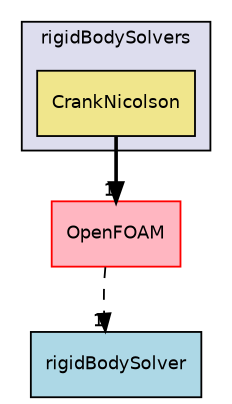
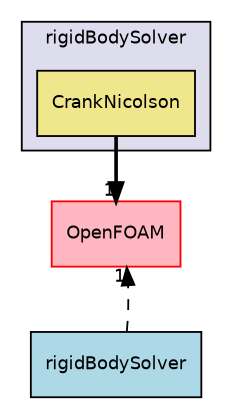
cluster "rigidBodySolvers": label "rigidBodySolvers" -> "rigidBodySolver"
edge "OpenFOAM" -> "rigidBodySolver": reversed
